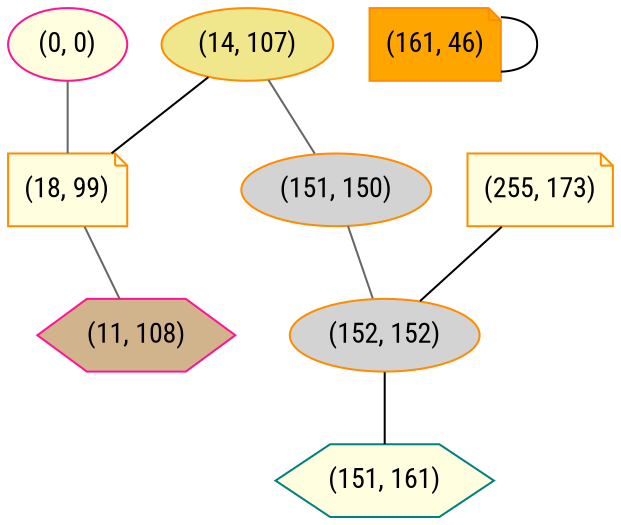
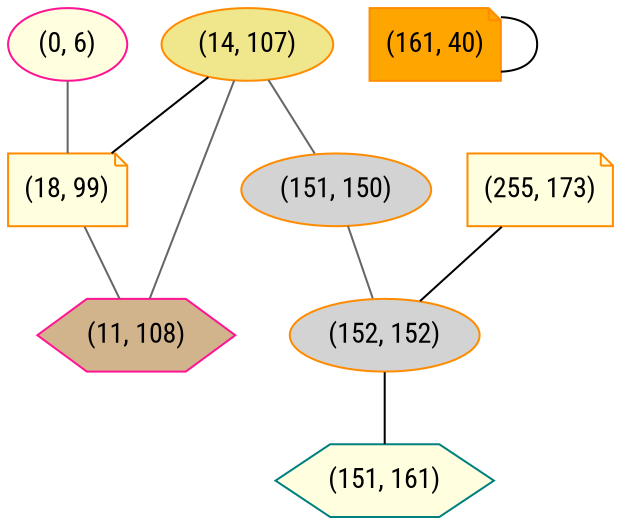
node "(0, 0)": label "(0, 0)" -> "(0, 6)"
node "(161, 46)": label "(161, 46)" -> "(161, 40)"
edge "(14, 107)" -- "(11, 108)": added
